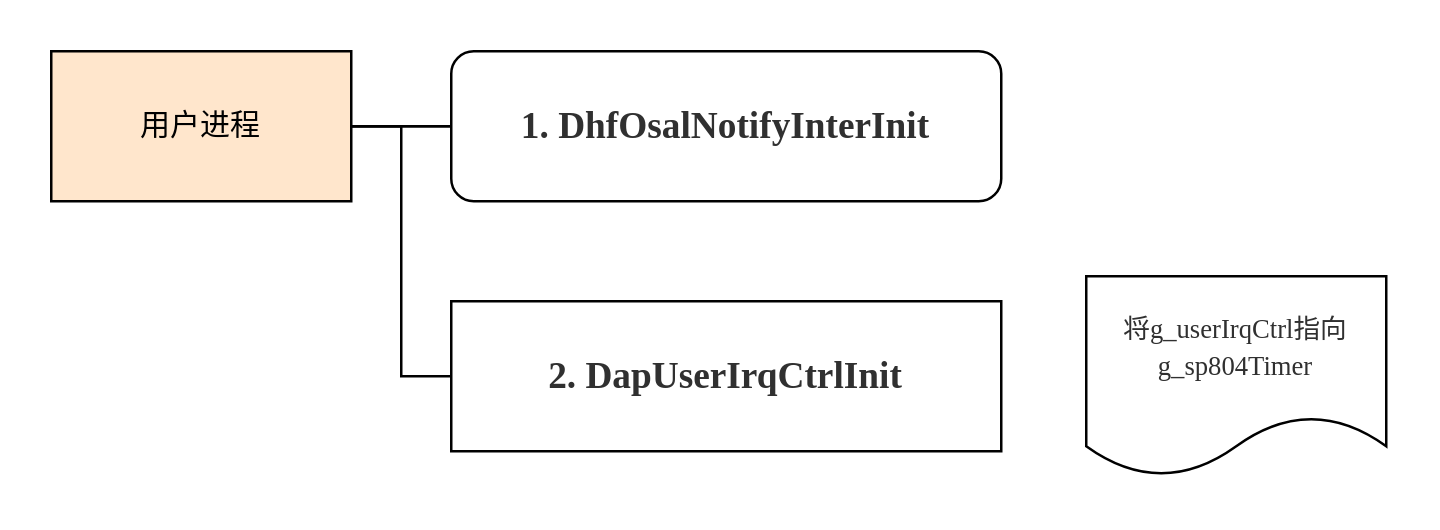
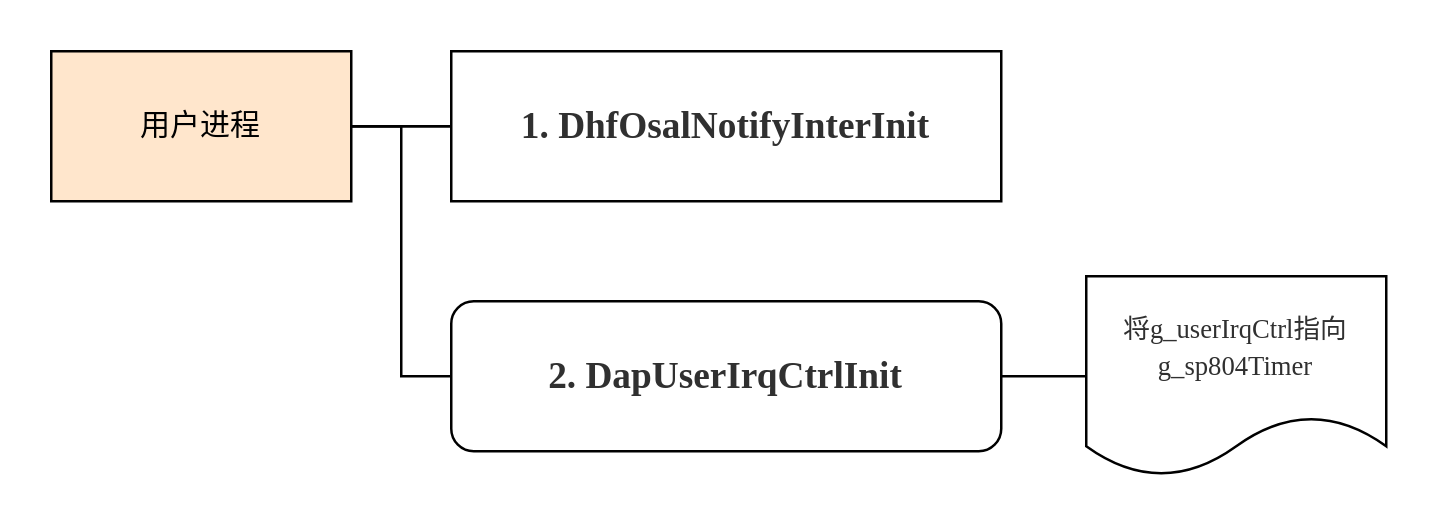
node "1. DhfOsalNotifyInterInit": shape rounded rectangle -> rectangle
node "2. DapUserIrqCtrlInit": shape rectangle -> rounded rectangle
edge "2. DapUserIrqCtrlInit" -- "将g_userIrqCtrl指向 g_sp804Timer": added
